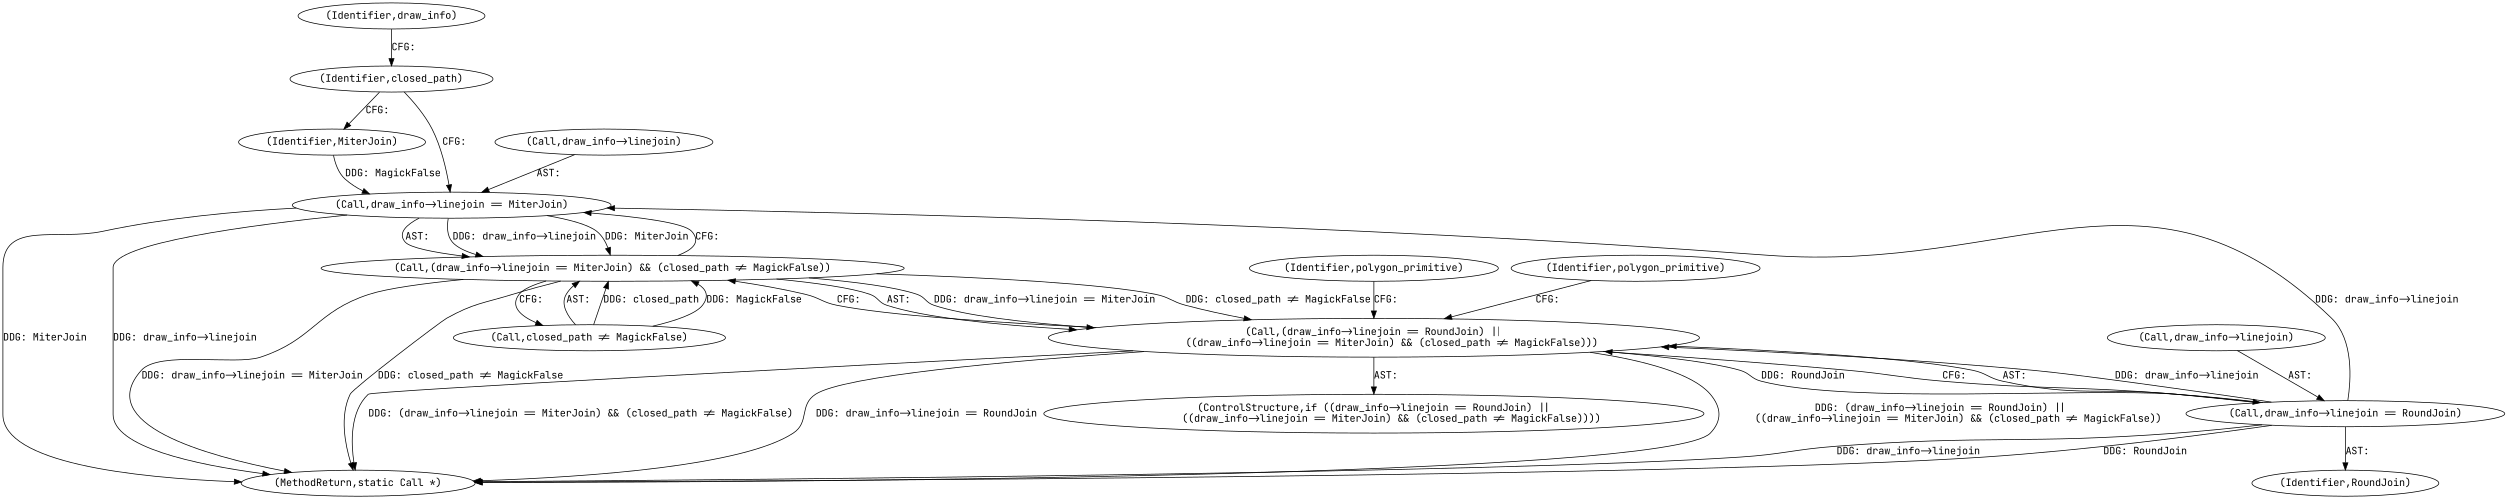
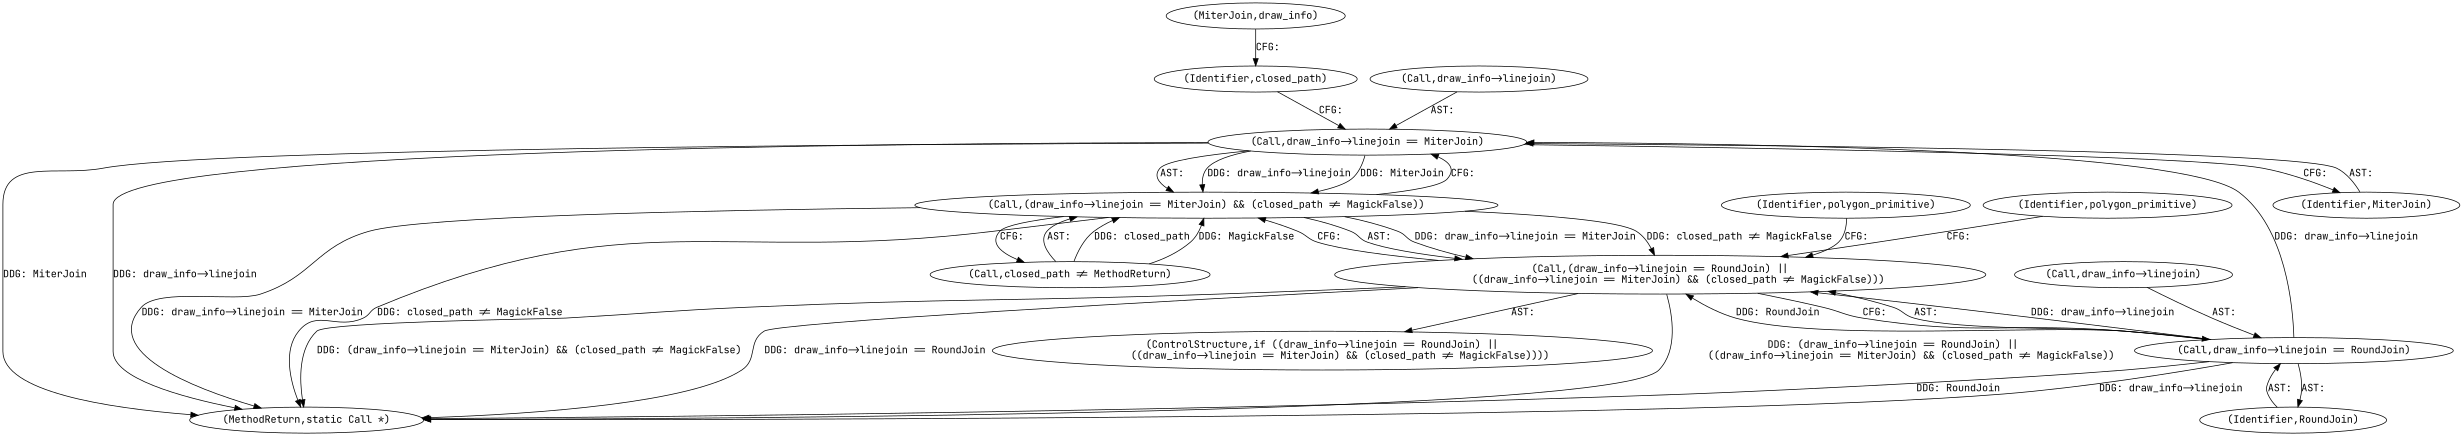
node "(Identifier,draw_info)": label "(Identifier,draw_info)" -> "(MiterJoin,draw_info)"
edge "(Identifier,closed_path)" -> "(Identifier,MiterJoin)": now "(Call,draw_info->linejoin == MiterJoin)" -> "(Identifier,MiterJoin)"
edge "(Identifier,MiterJoin)" -> "(Call,draw_info->linejoin == MiterJoin)": label "DDG: MagickFalse" -> "AST: "
node "(Call,closed_path != MagickFalse)": label "(Call,closed_path != MagickFalse)" -> "(Call,closed_path != MethodReturn)"
edge "(Identifier,RoundJoin)" -> "(Call,draw_info->linejoin == RoundJoin)": added, label "AST:"
